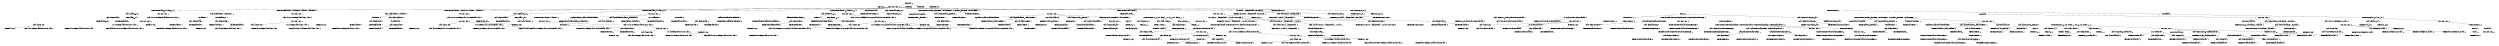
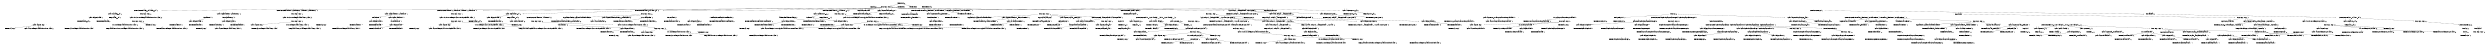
node "(IDENTIFIER,tOut,tOut != null)": removed
